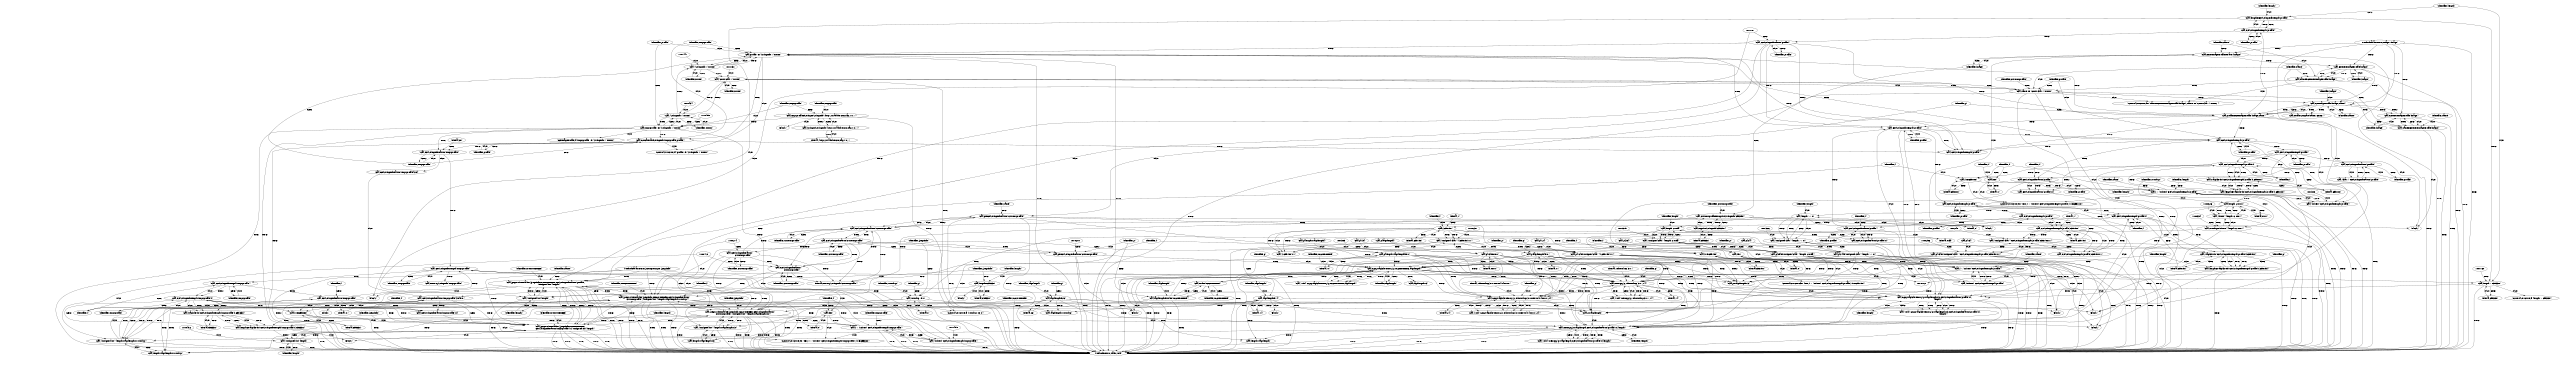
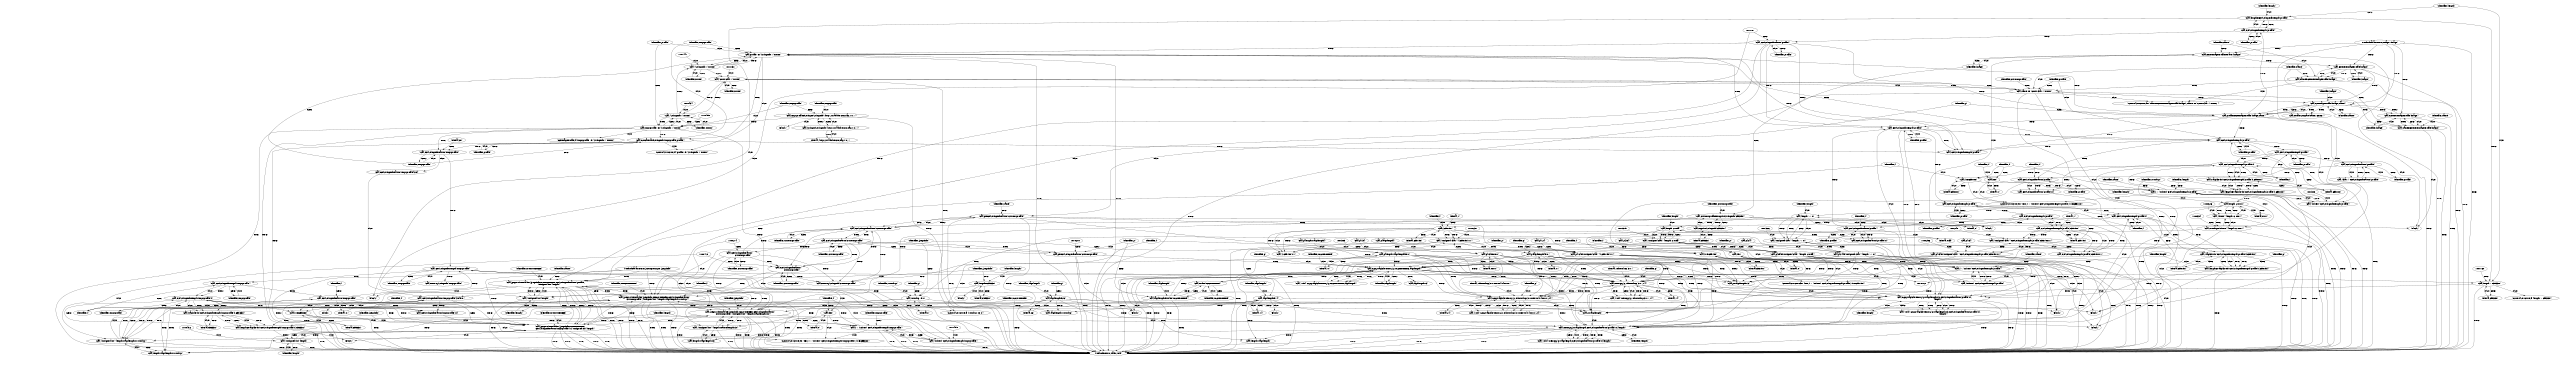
edge "(Call,p[12])" -> "(Call,p[12]=(unsigned char) ((i/65519L)+1))": label "AST: " -> "CFG: "
node "(Literal,DestroyStringInfo(custom_profile))": label "(Literal,DestroyStringInfo(custom_profile))" -> "(Call,DestroyStringInfo(custom_profile))"
node "(Call,(unsigned int) (length+tag_length+3))": label "(Call,(unsigned int) (length+tag_length+3))" -> "(Call,(unsigned int) (length+name_length+3))"
